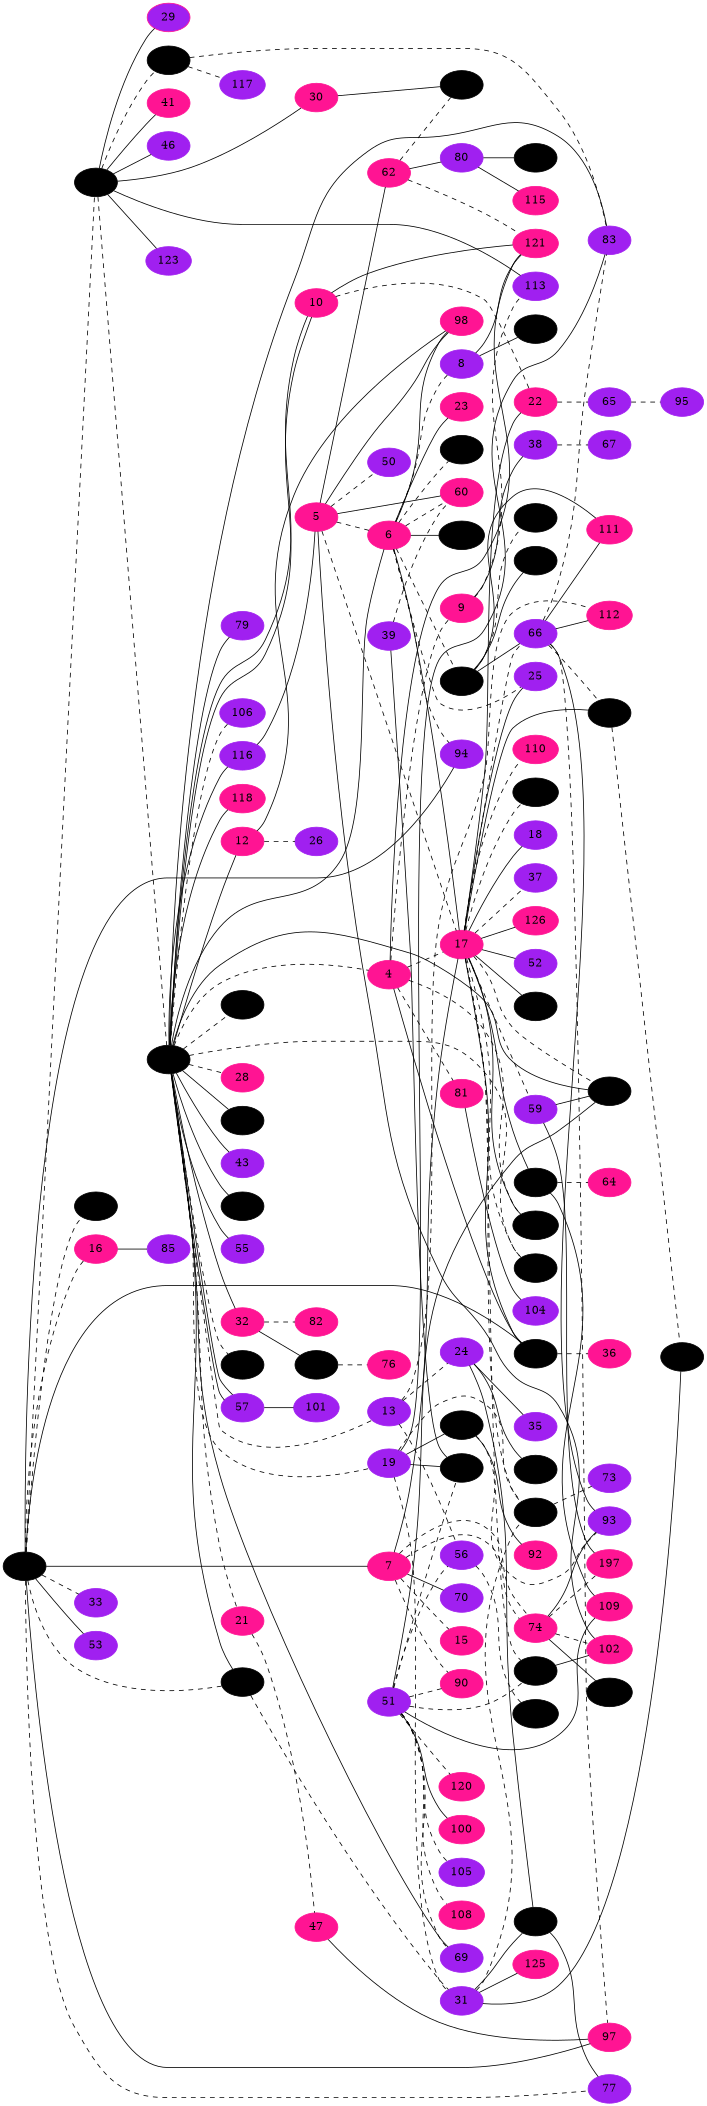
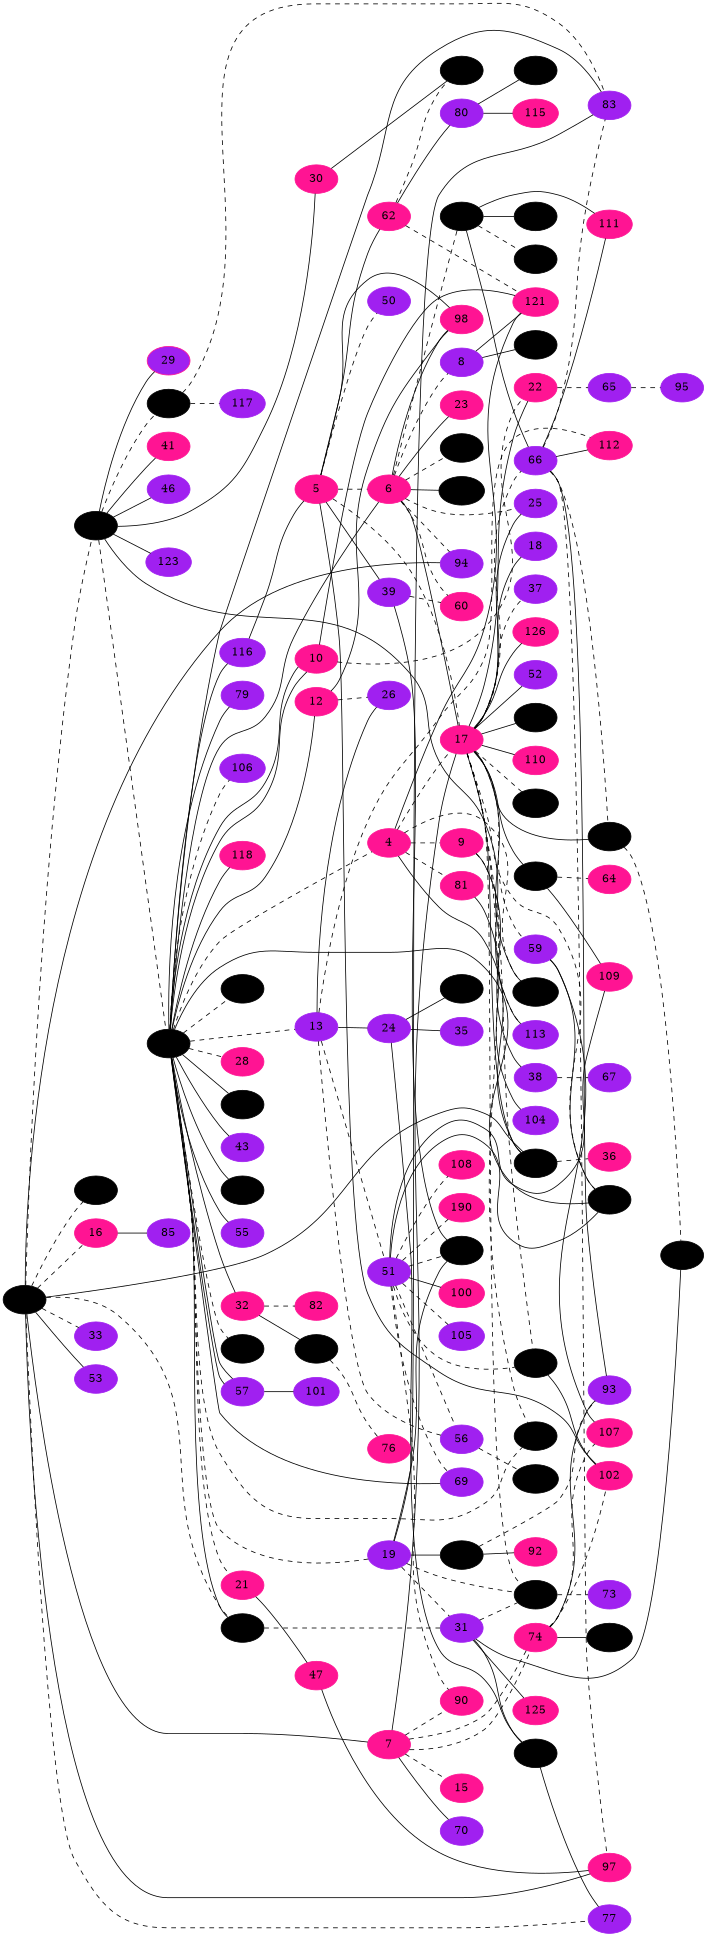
edge "60" -- "5": now "39" -- "5"
edge "110" -- "17": style dashed -> solid
edge "26" -- "13": added
edge "13" -- "51": added
edge "24" -- "13": style dashed -> solid
node "197": label "197" -> "107"
edge "21" -- "47": style dashed -> solid
node "120": label "120" -> "190"
